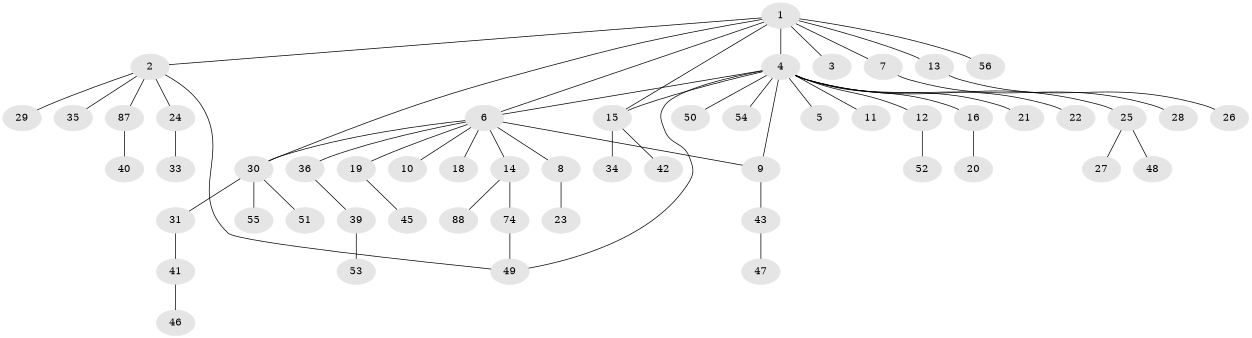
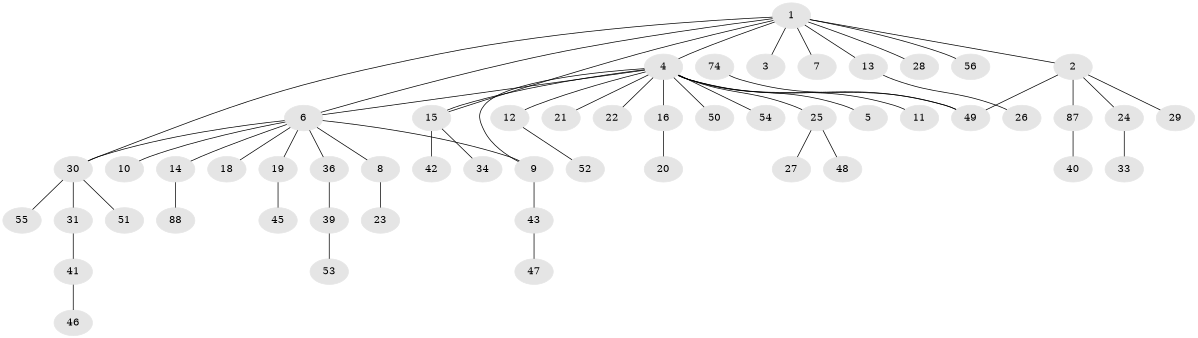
edge "7" -- "28": now "1" -- "28"
node "35": removed
edge "14" -- "74": removed
